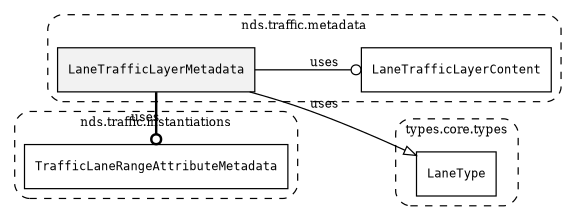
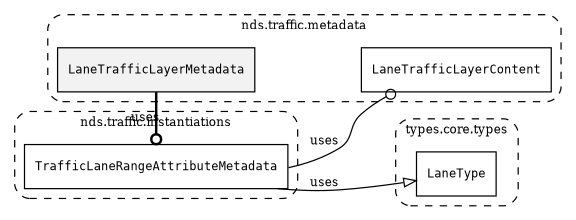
edge "LaneTrafficLayerMetadata" -> "LaneTrafficLayerContent": now "TrafficLaneRangeAttributeMetadata" -> "LaneTrafficLayerContent"
edge "LaneTrafficLayerMetadata" -> "LaneType": now "TrafficLaneRangeAttributeMetadata" -> "LaneType"
